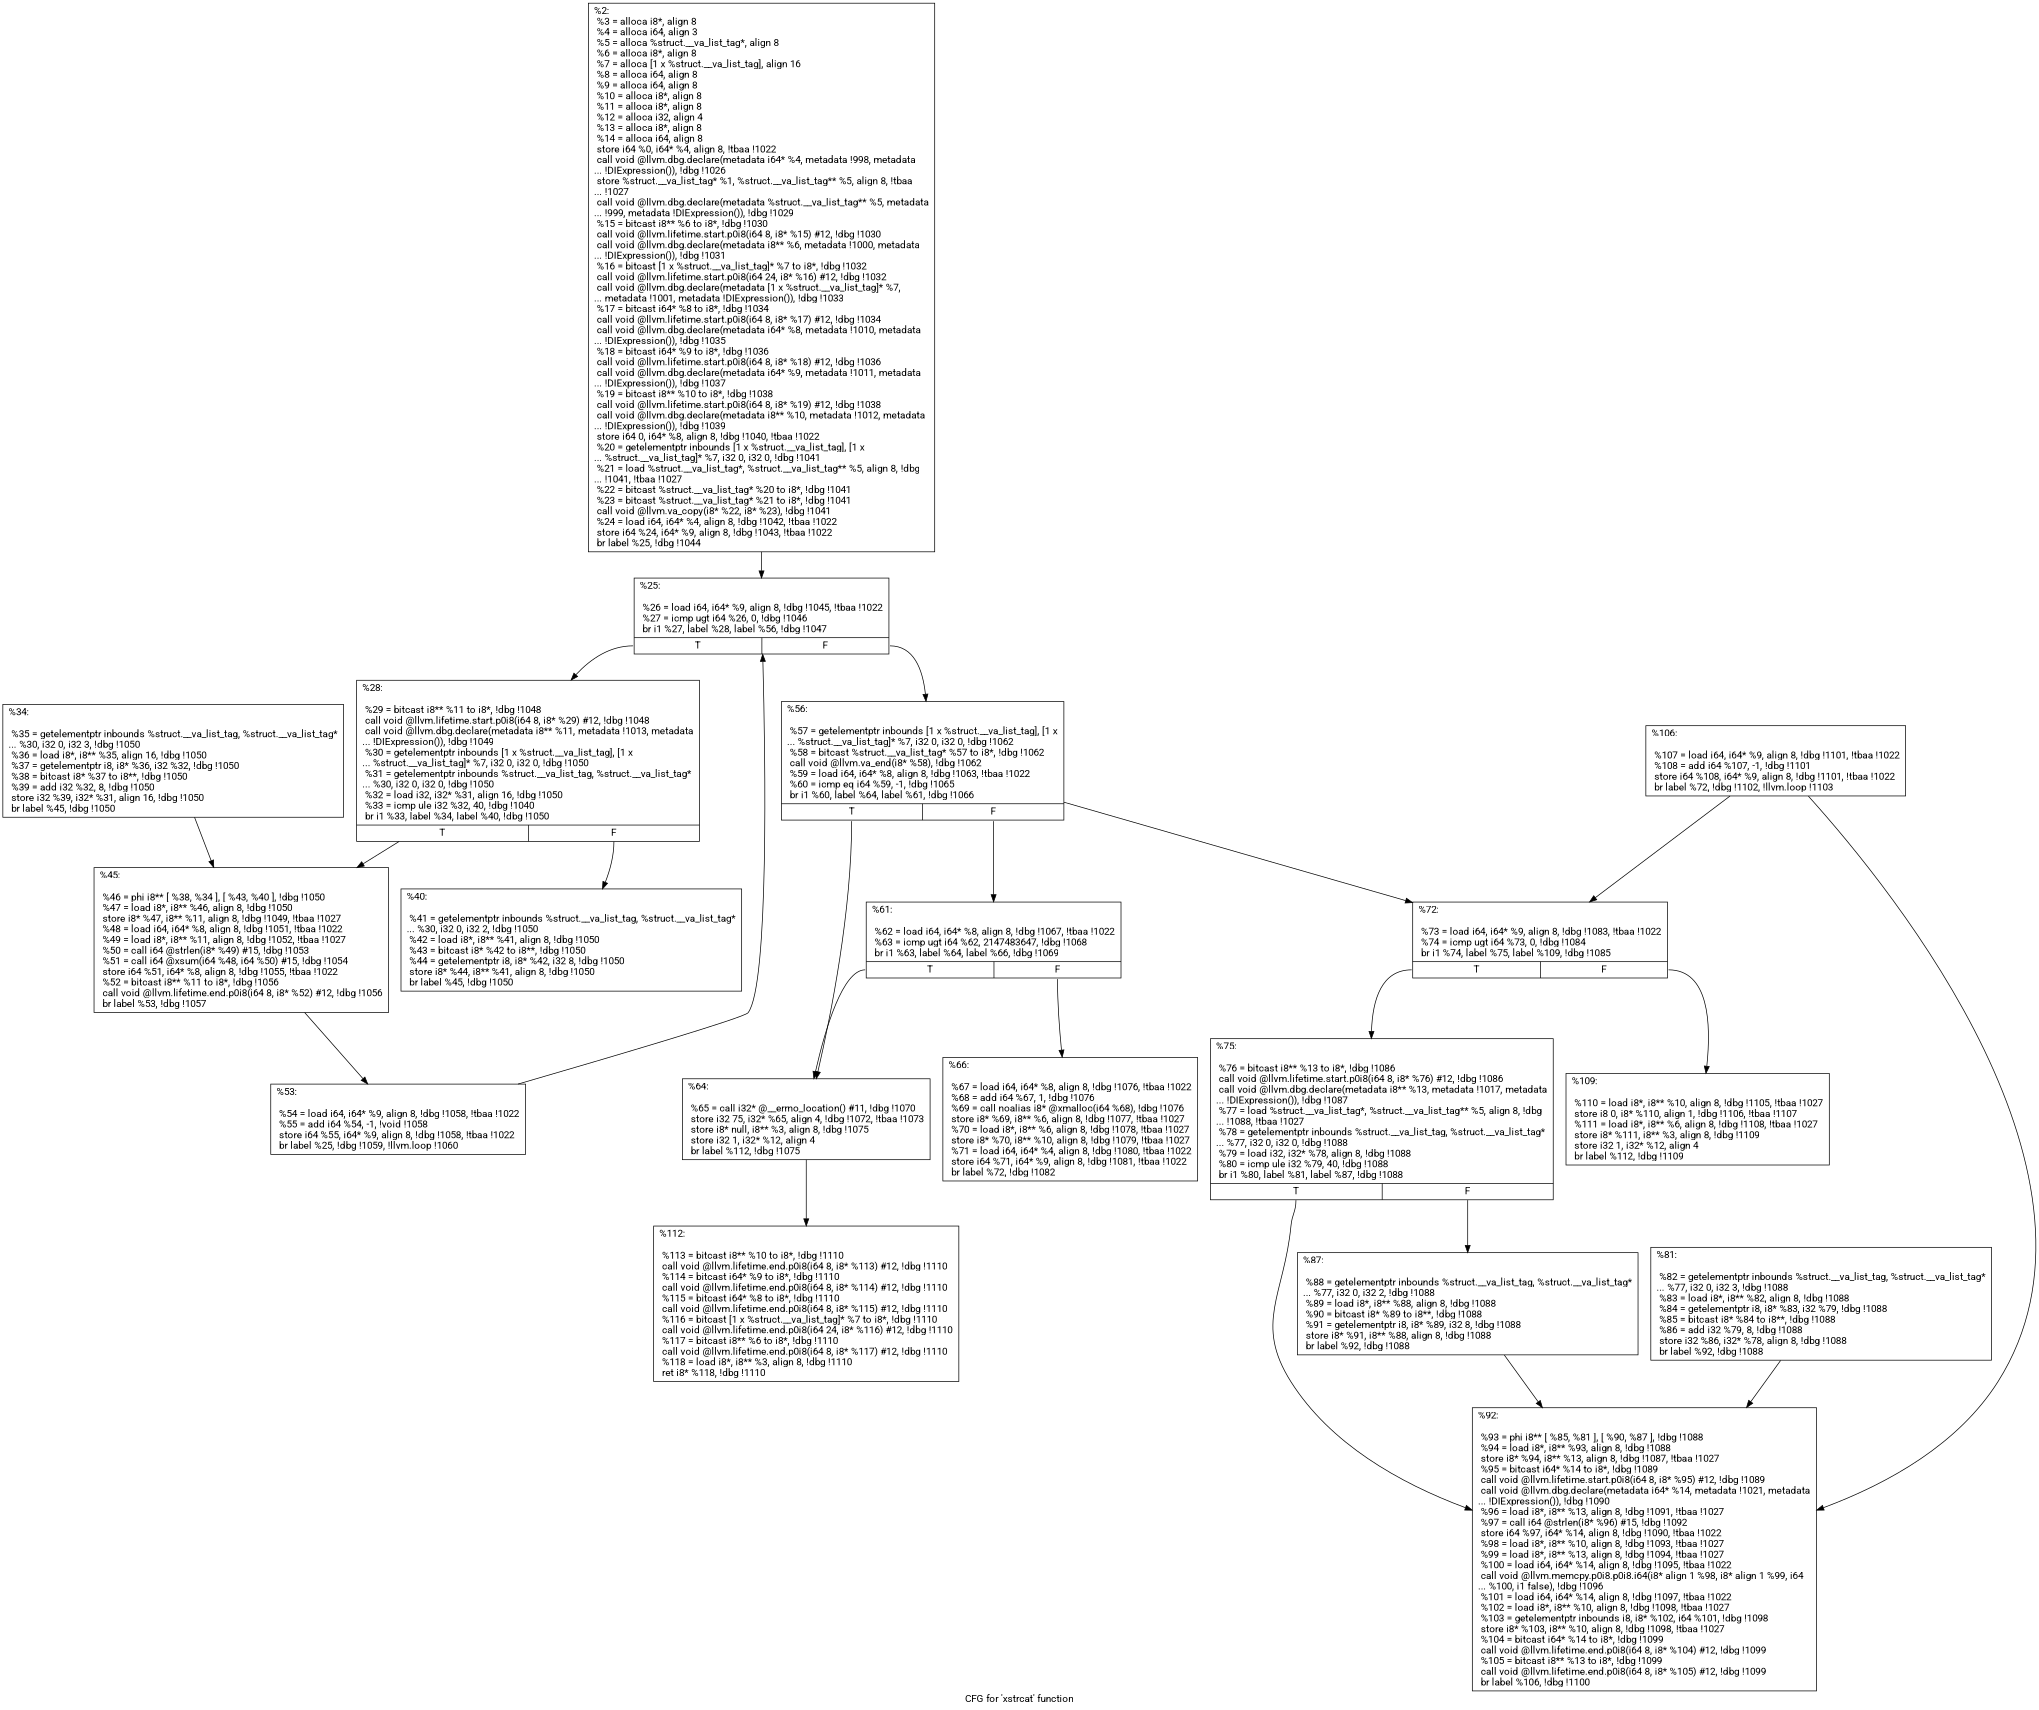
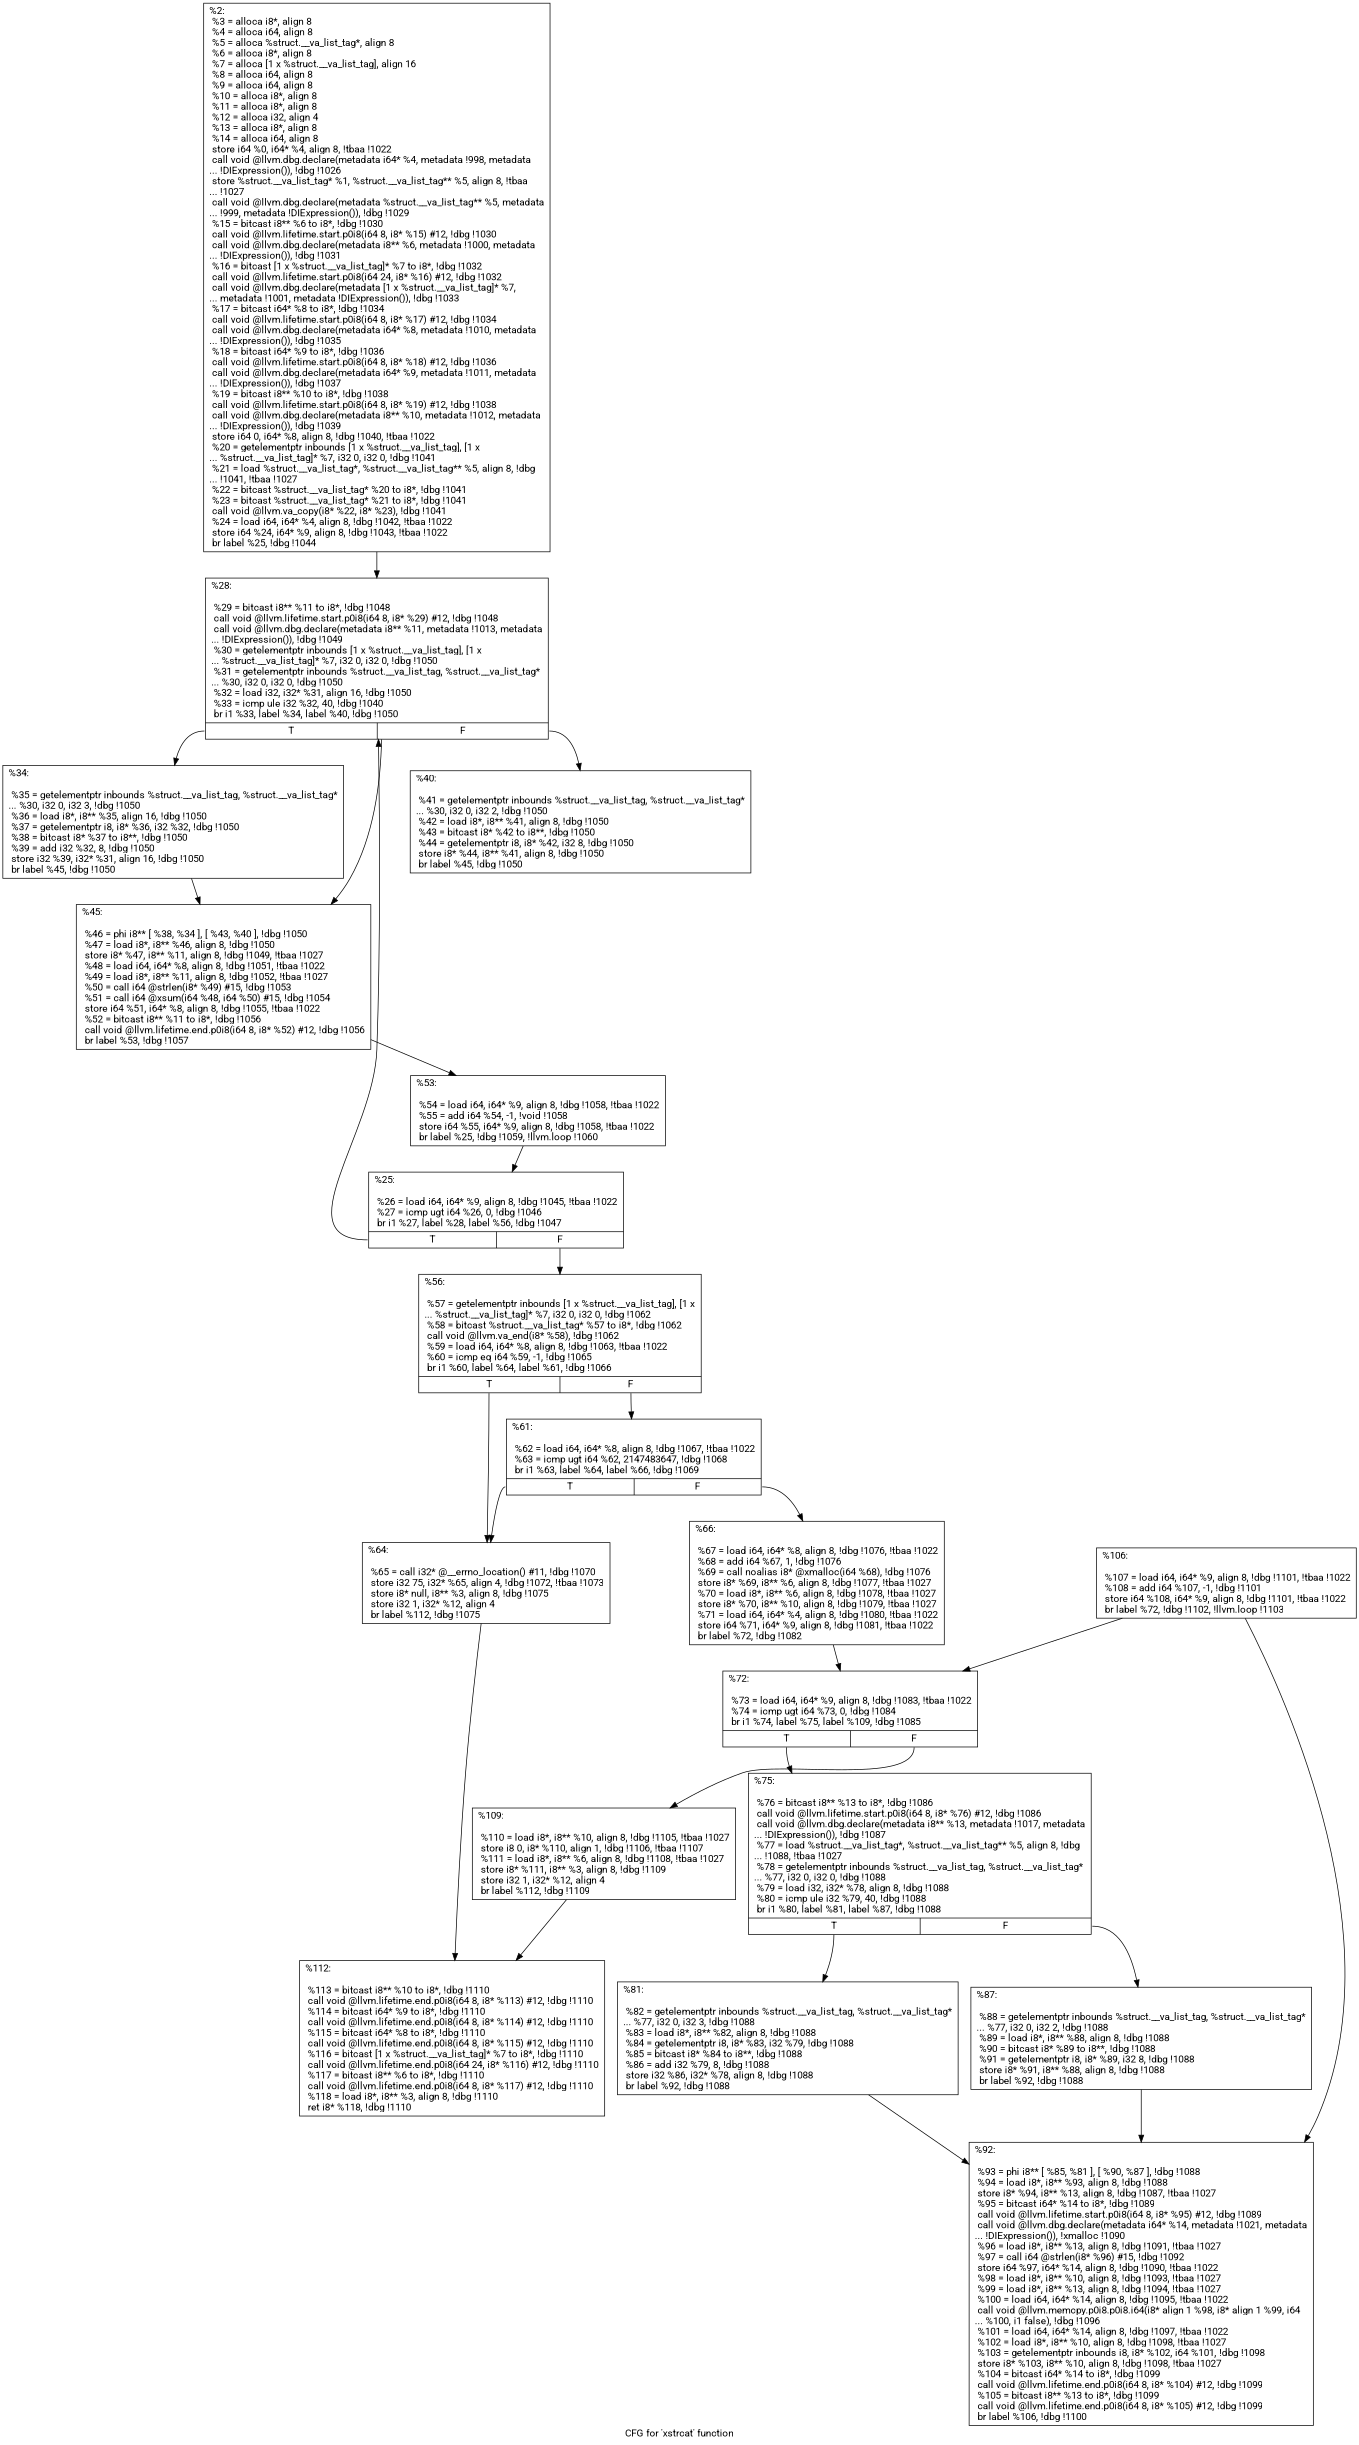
node "%2:": text "%4 = alloca i64, align 3" -> "%4 = alloca i64, align 8"
edge "%2:" -> "%25:": now "%2:" -> "%28:"
edge "%28:" -> "%34:": added
edge "%56:" -> "%72:": now "%66:" -> "%72:"
edge "%75:" -> "%92:": now "%75:" -> "%81:"
node "%92:": text "... !DIExpression()), !dbg !1090" -> "... !DIExpression()), !xmalloc !1090"
edge "%109:" -> "%112:": added
